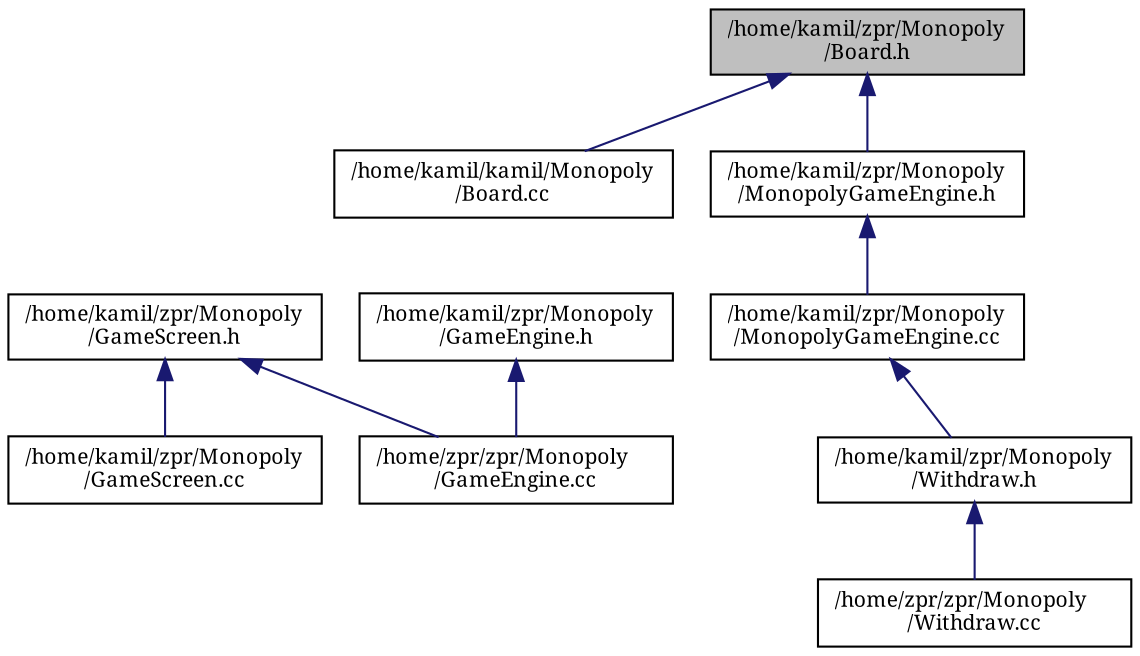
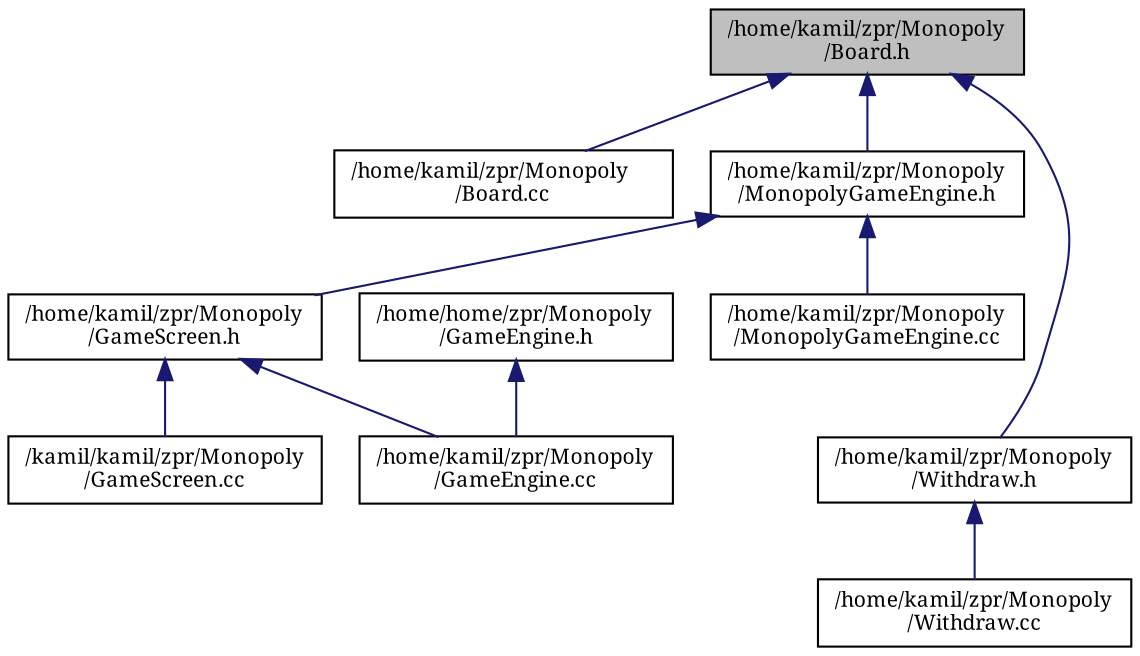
node "/home/kamil/kamil/Monopoly /Board.cc": label "/home/kamil/kamil/Monopoly /Board.cc" -> "/home/kamil/zpr/Monopoly /Board.cc"
edge "/home/kamil/zpr/Monopoly /GameScreen.h" -> "/home/kamil/zpr/Monopoly /MonopolyGameEngine.h": added
node "/home/kamil/zpr/Monopoly /GameEngine.h": label "/home/kamil/zpr/Monopoly /GameEngine.h" -> "/home/home/zpr/Monopoly /GameEngine.h"
edge "/home/kamil/zpr/Monopoly /Withdraw.h" -> "/home/kamil/zpr/Monopoly /MonopolyGameEngine.cc": now "/home/kamil/zpr/Monopoly /Withdraw.h" -> "/home/kamil/zpr/Monopoly /Board.h"
node "/home/kamil/zpr/Monopoly /GameScreen.cc": label "/home/kamil/zpr/Monopoly /GameScreen.cc" -> "/kamil/kamil/zpr/Monopoly /GameScreen.cc"
node "/home/zpr/zpr/Monopoly /GameEngine.cc": label "/home/zpr/zpr/Monopoly /GameEngine.cc" -> "/home/kamil/zpr/Monopoly /GameEngine.cc"
node "/home/zpr/zpr/Monopoly /Withdraw.cc": label "/home/zpr/zpr/Monopoly /Withdraw.cc" -> "/home/kamil/zpr/Monopoly /Withdraw.cc"
